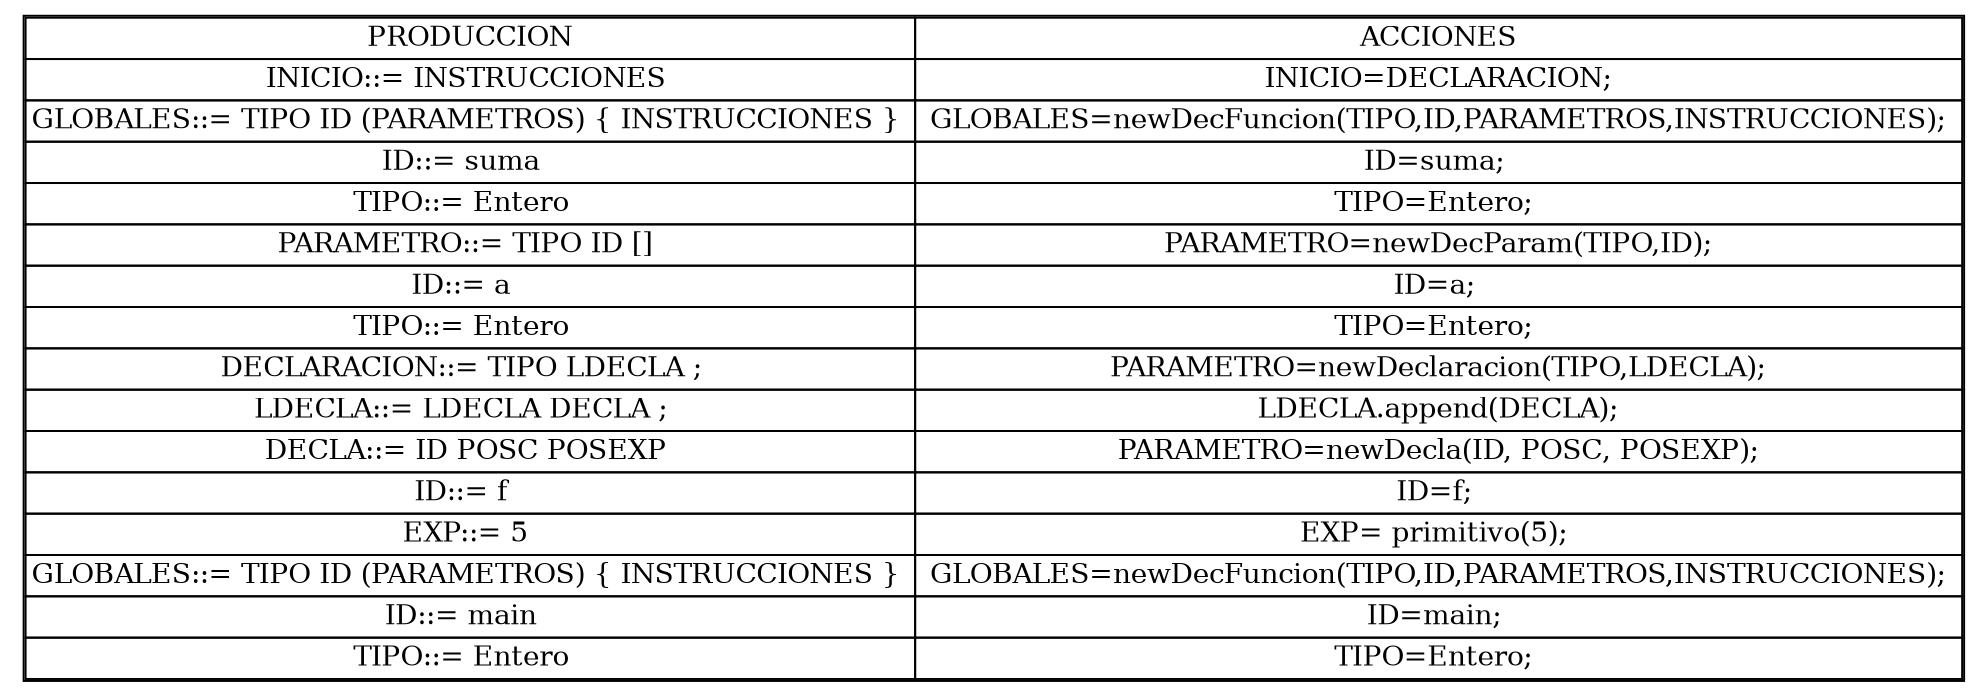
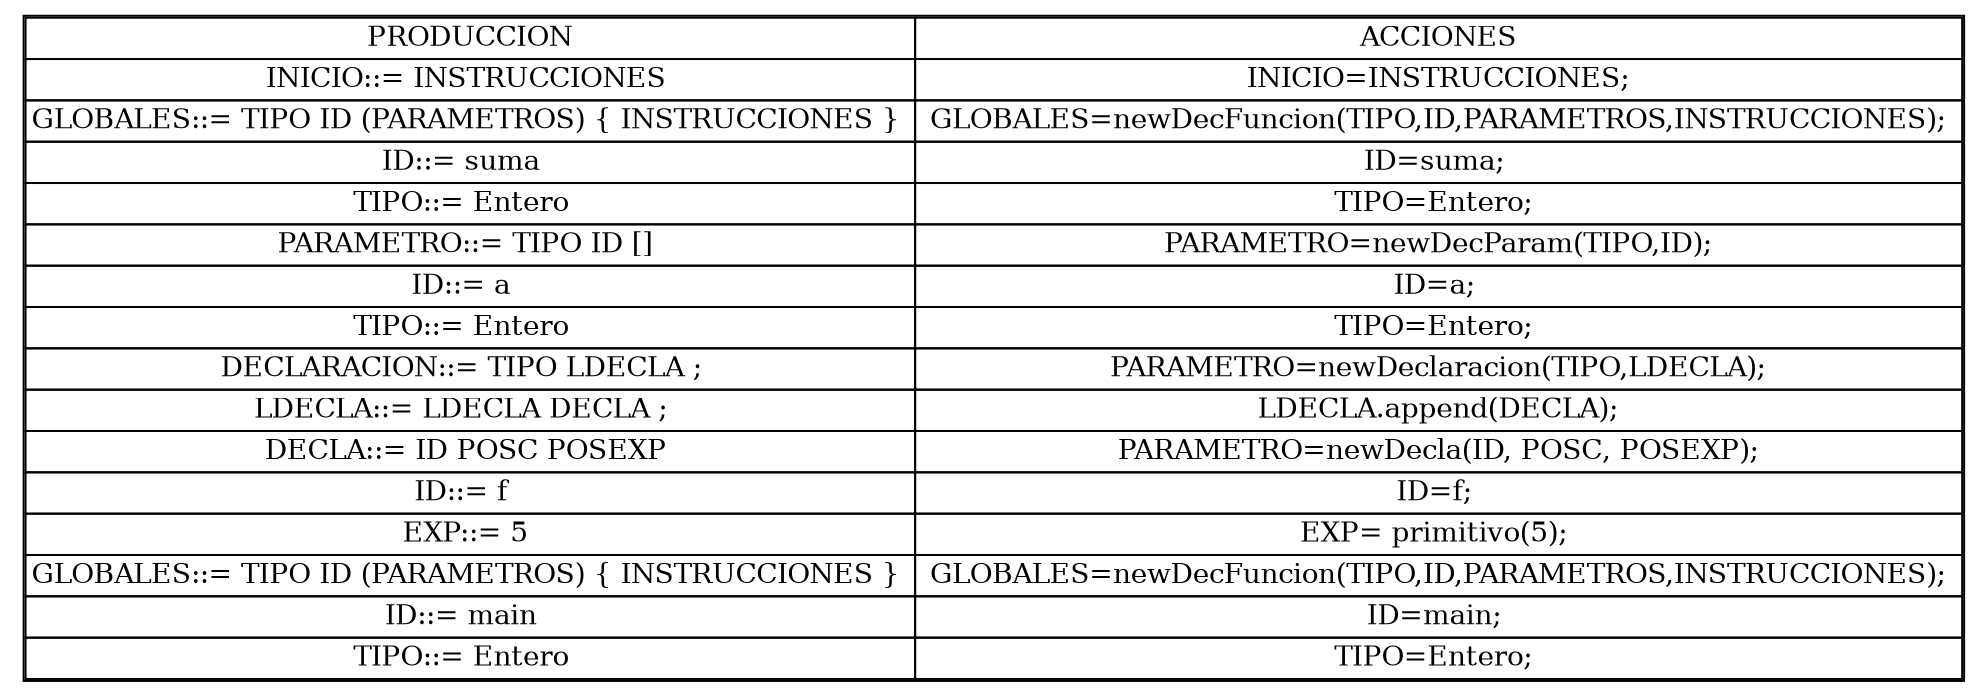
node "PRODUCCION": text "INICIO=DECLARACION;" -> "INICIO=INSTRUCCIONES;"
